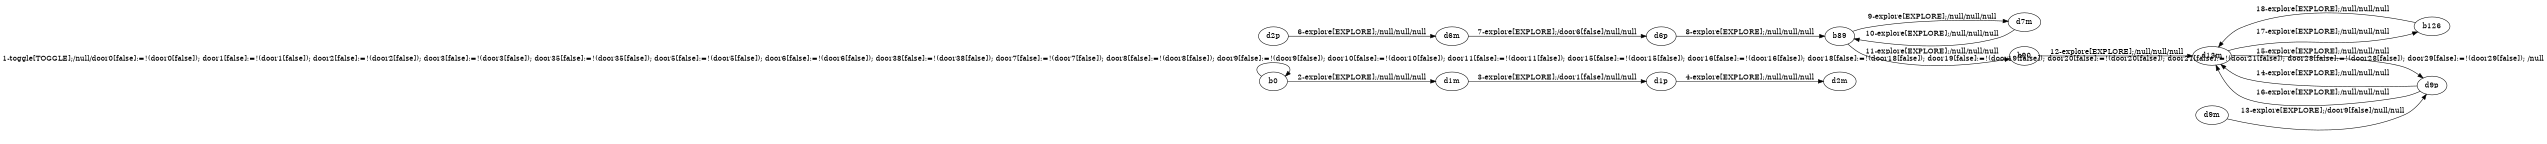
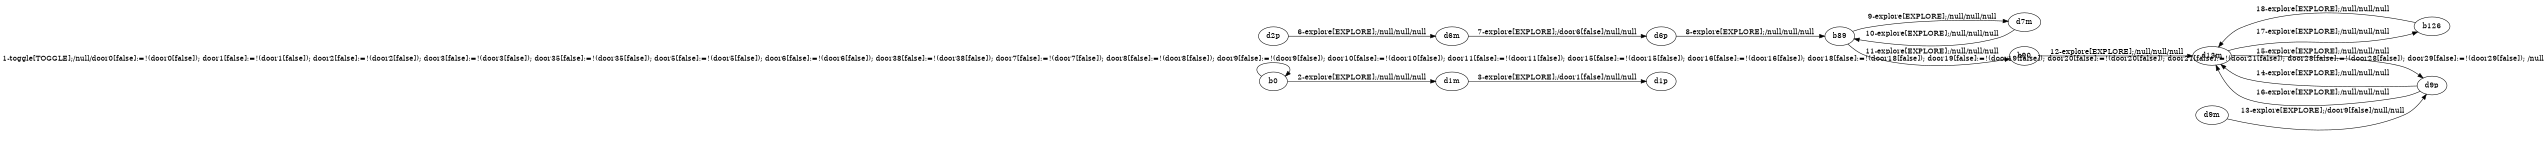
node "d2m": removed
